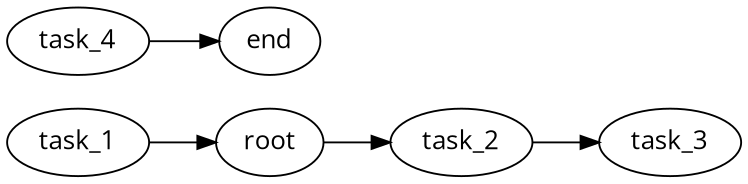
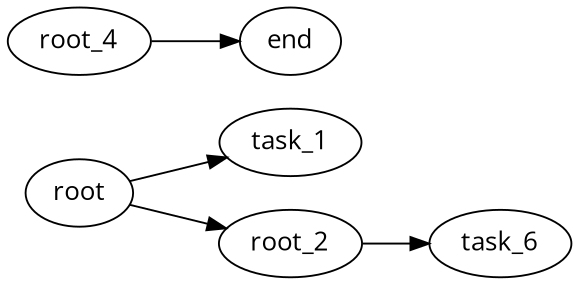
node "task_4": label "task_4" -> "root_4"
edge "task_1" -> "root": reversed
node "task_2": label "task_2" -> "root_2"
node "task_3": label "task_3" -> "task_6"
